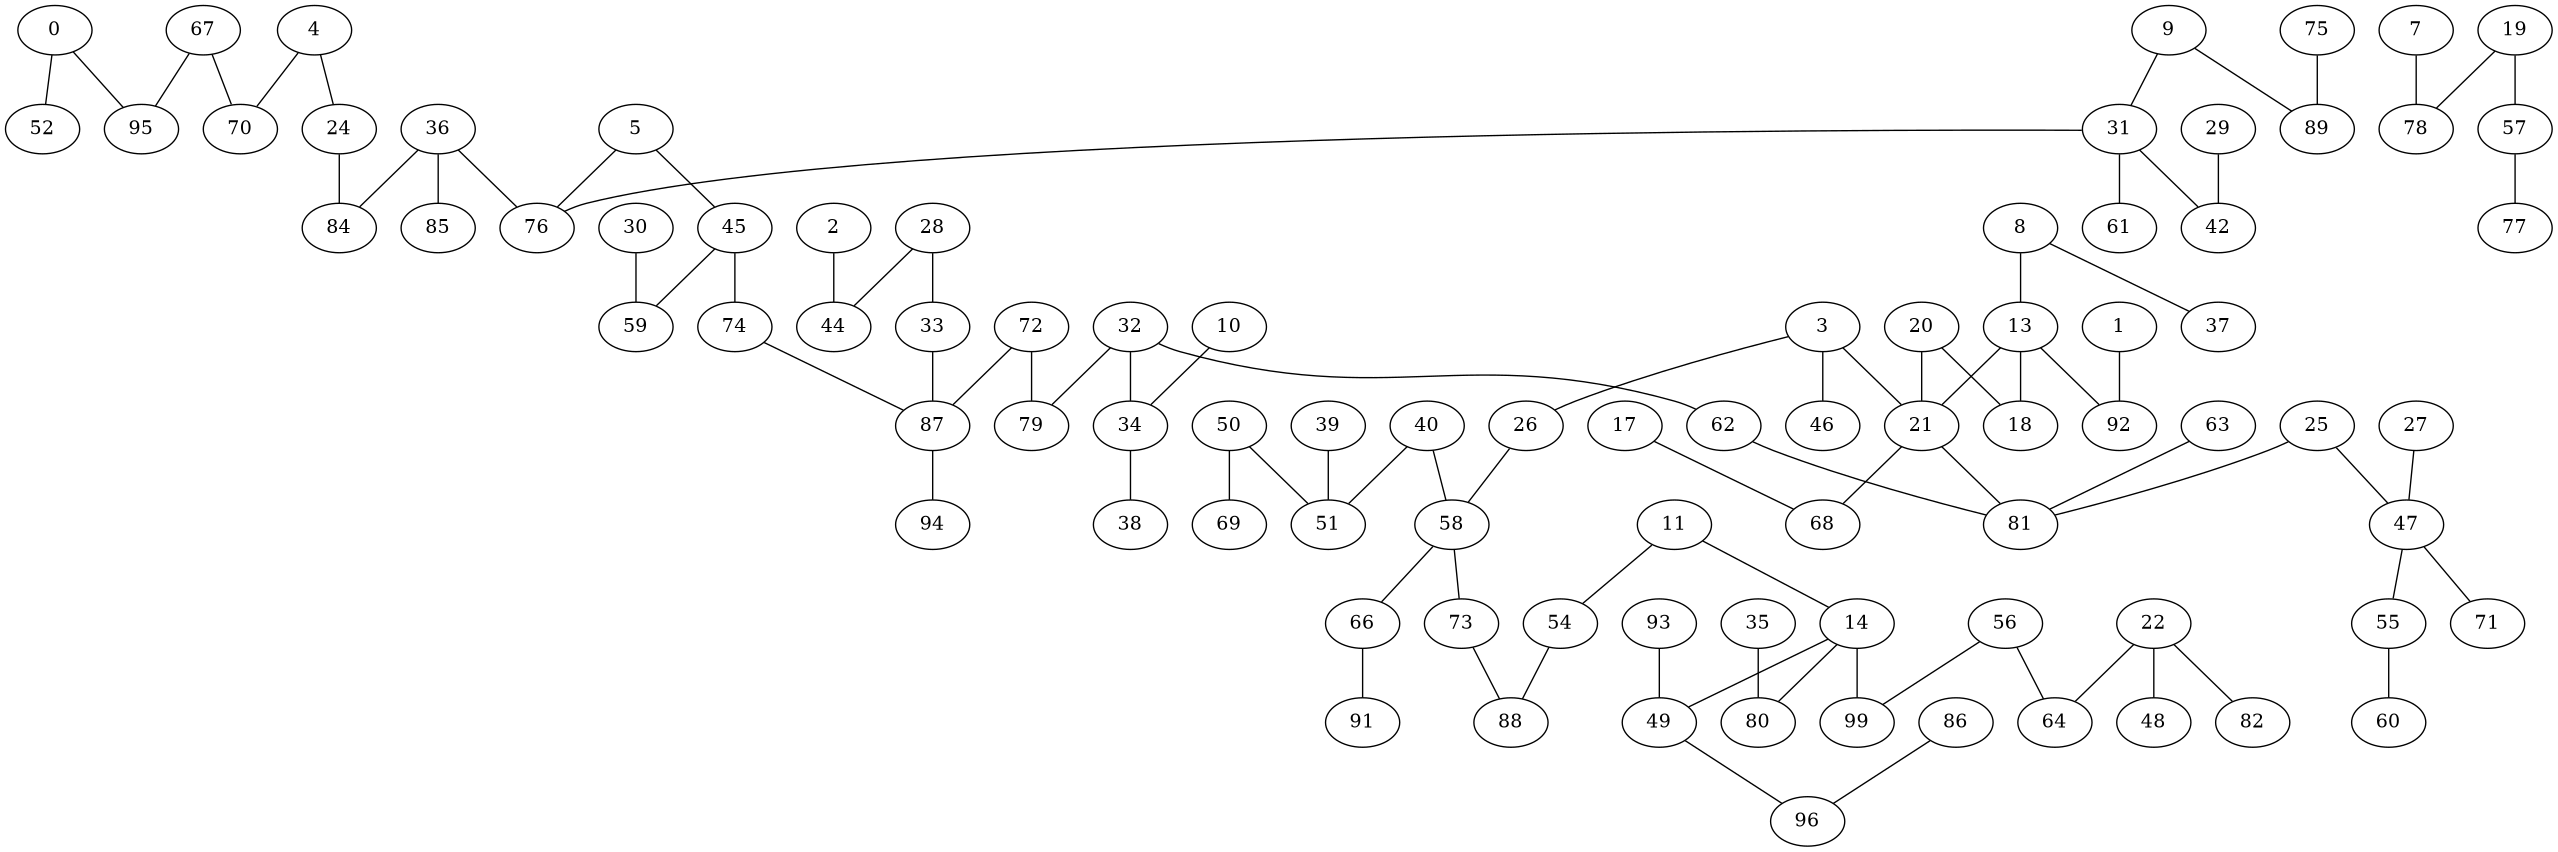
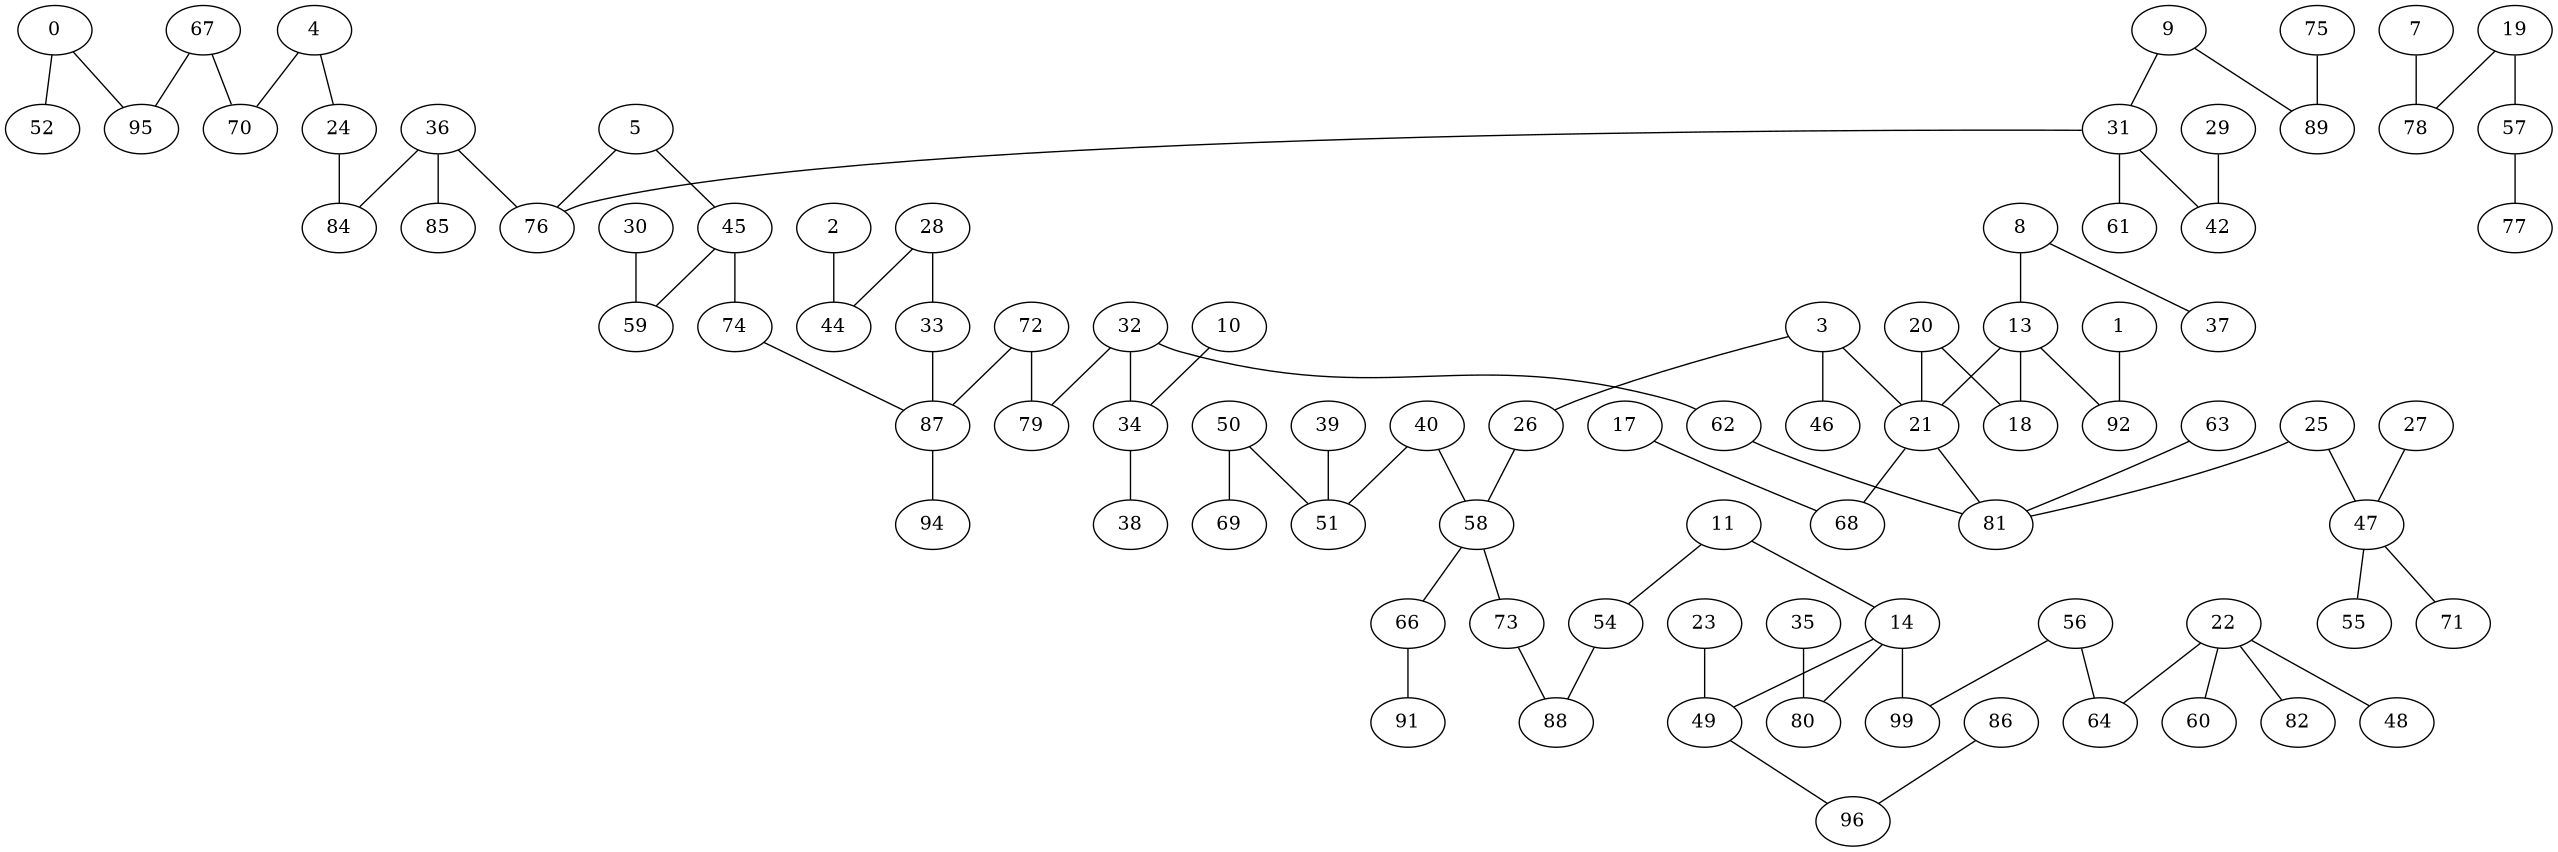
node "93": label "93" -> "23"
edge "55" -- "60": now "22" -- "60"
